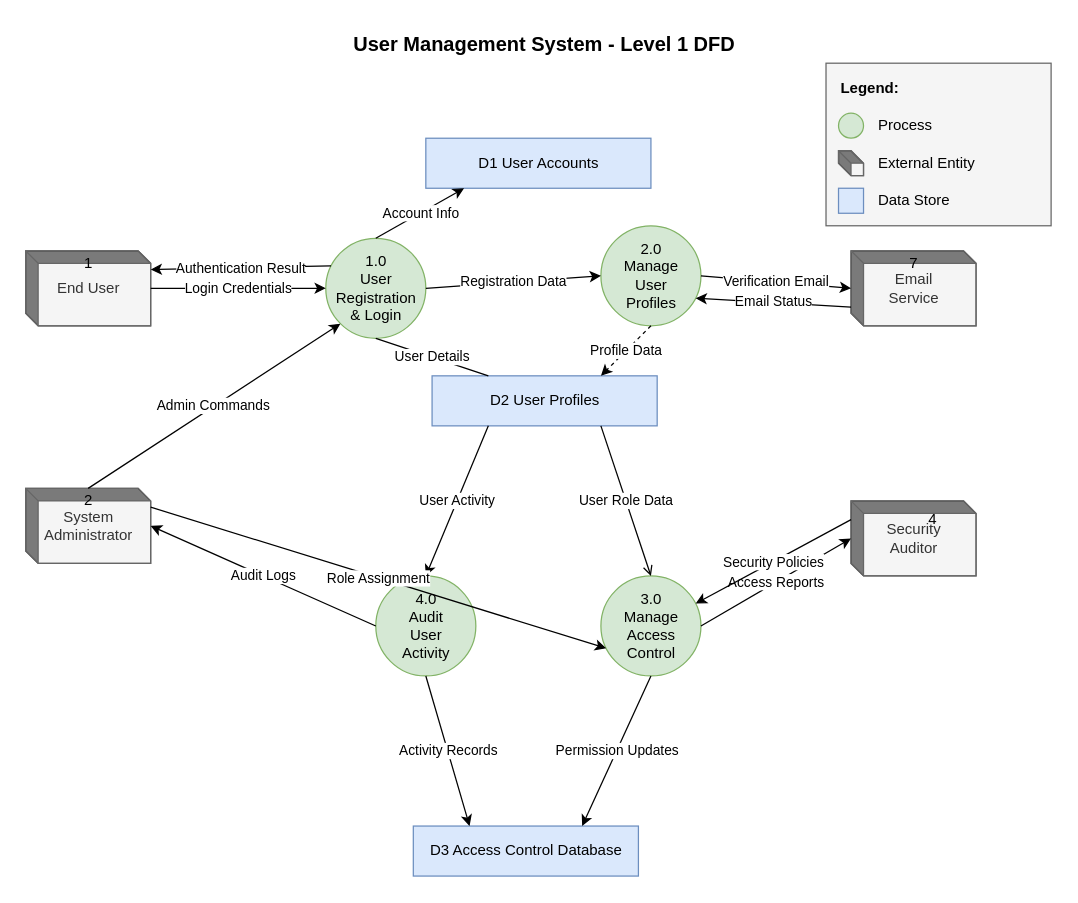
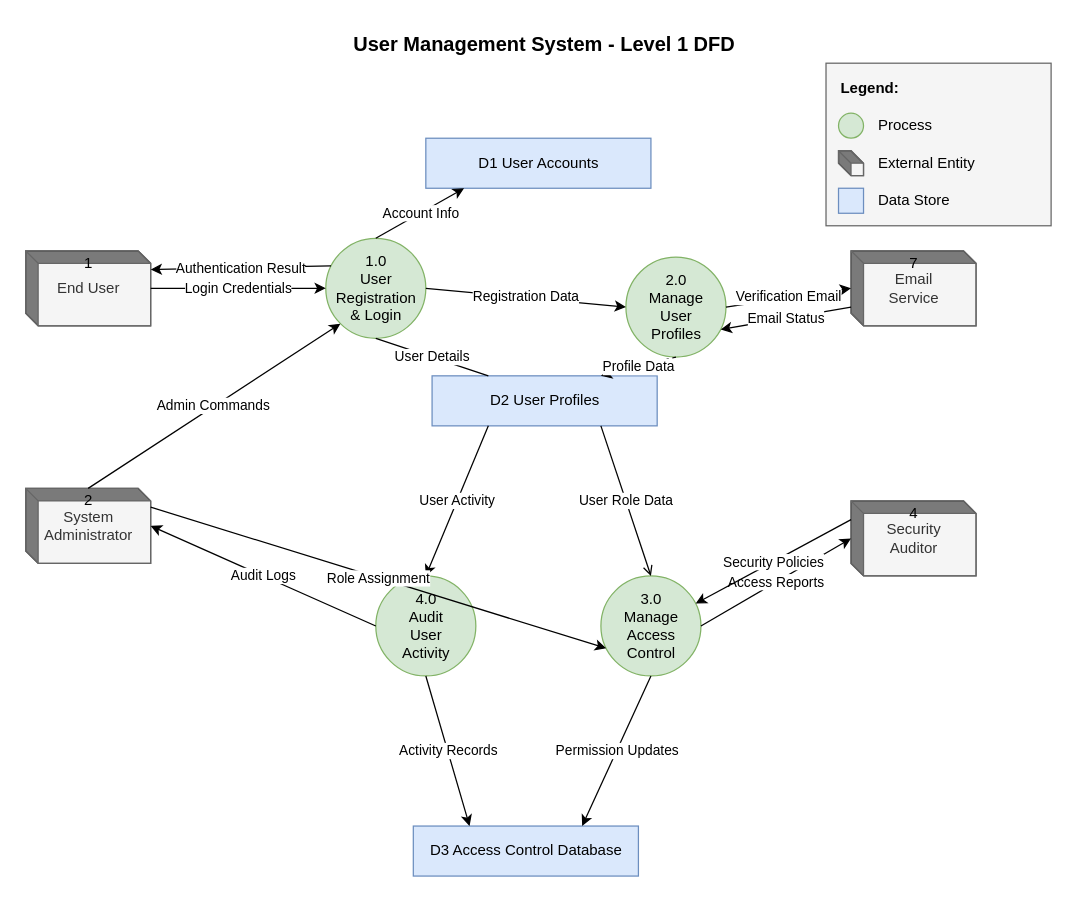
node "2.0 Manage User Profiles": moved (651, 276) -> (676, 307)
node "4": moved (932, 519) -> (913, 513)
